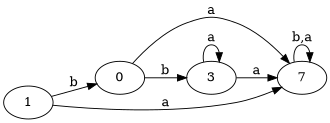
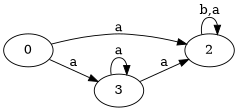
edge "0" -> "3": label "b" -> "a"
node "7": label "7" -> "2"
node "1": removed
